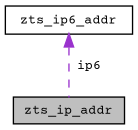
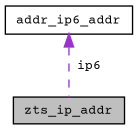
node "zts_ip6_addr": label "zts_ip6_addr" -> "addr_ip6_addr"
